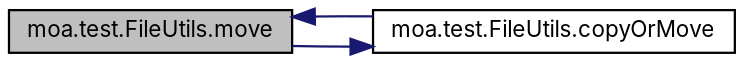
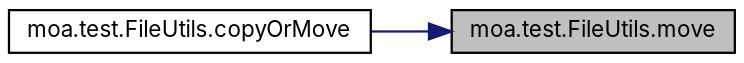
edge "moa.test.FileUtils.move" -> "moa.test.FileUtils.copyOrMove": removed
